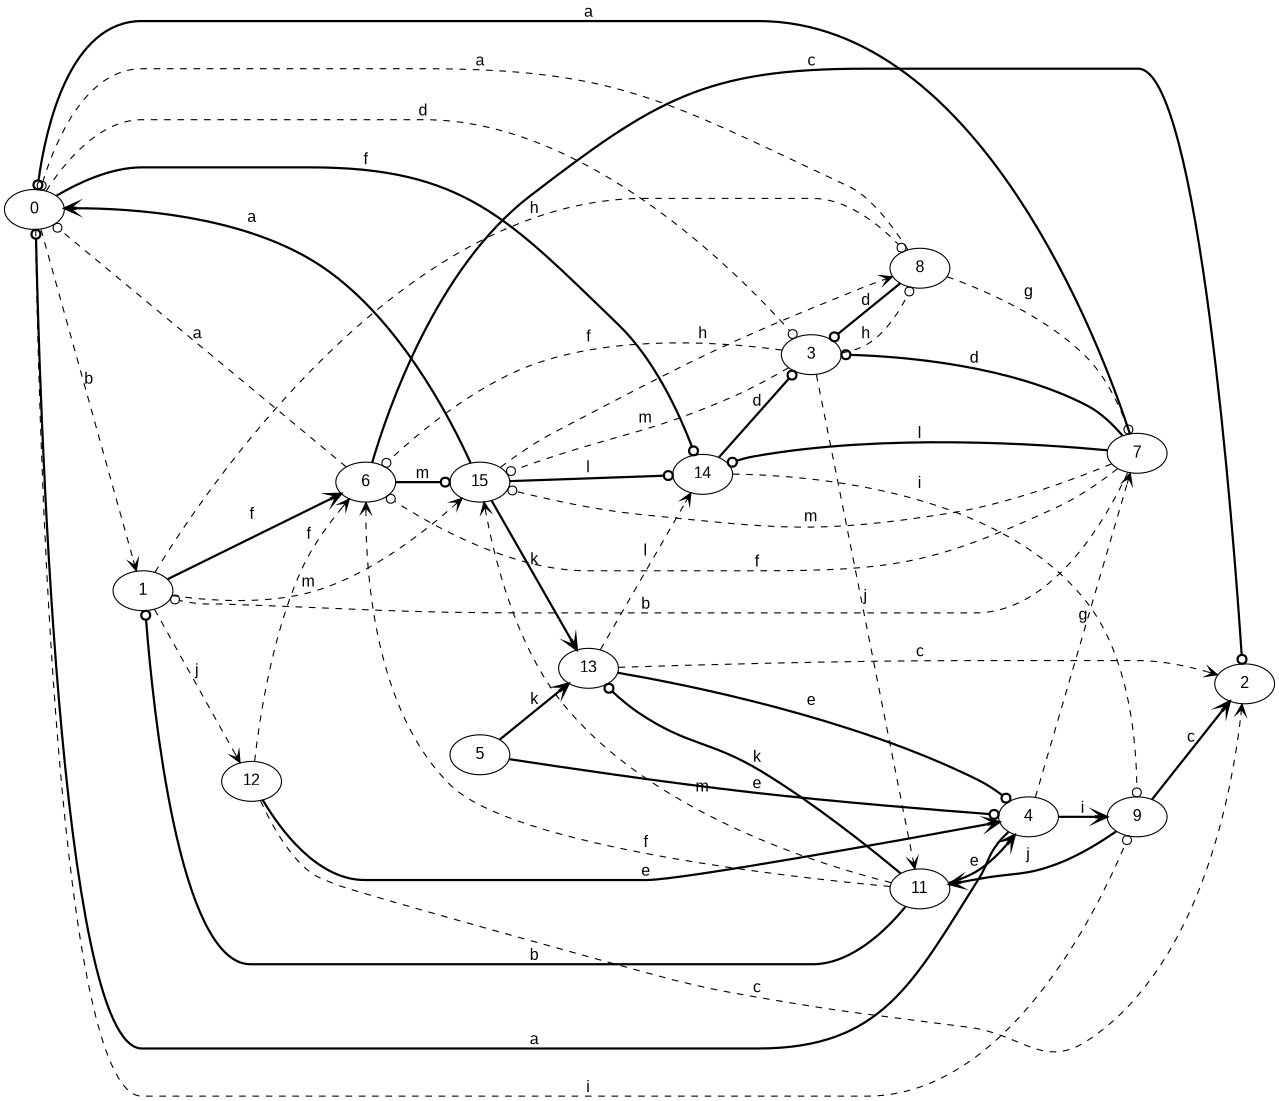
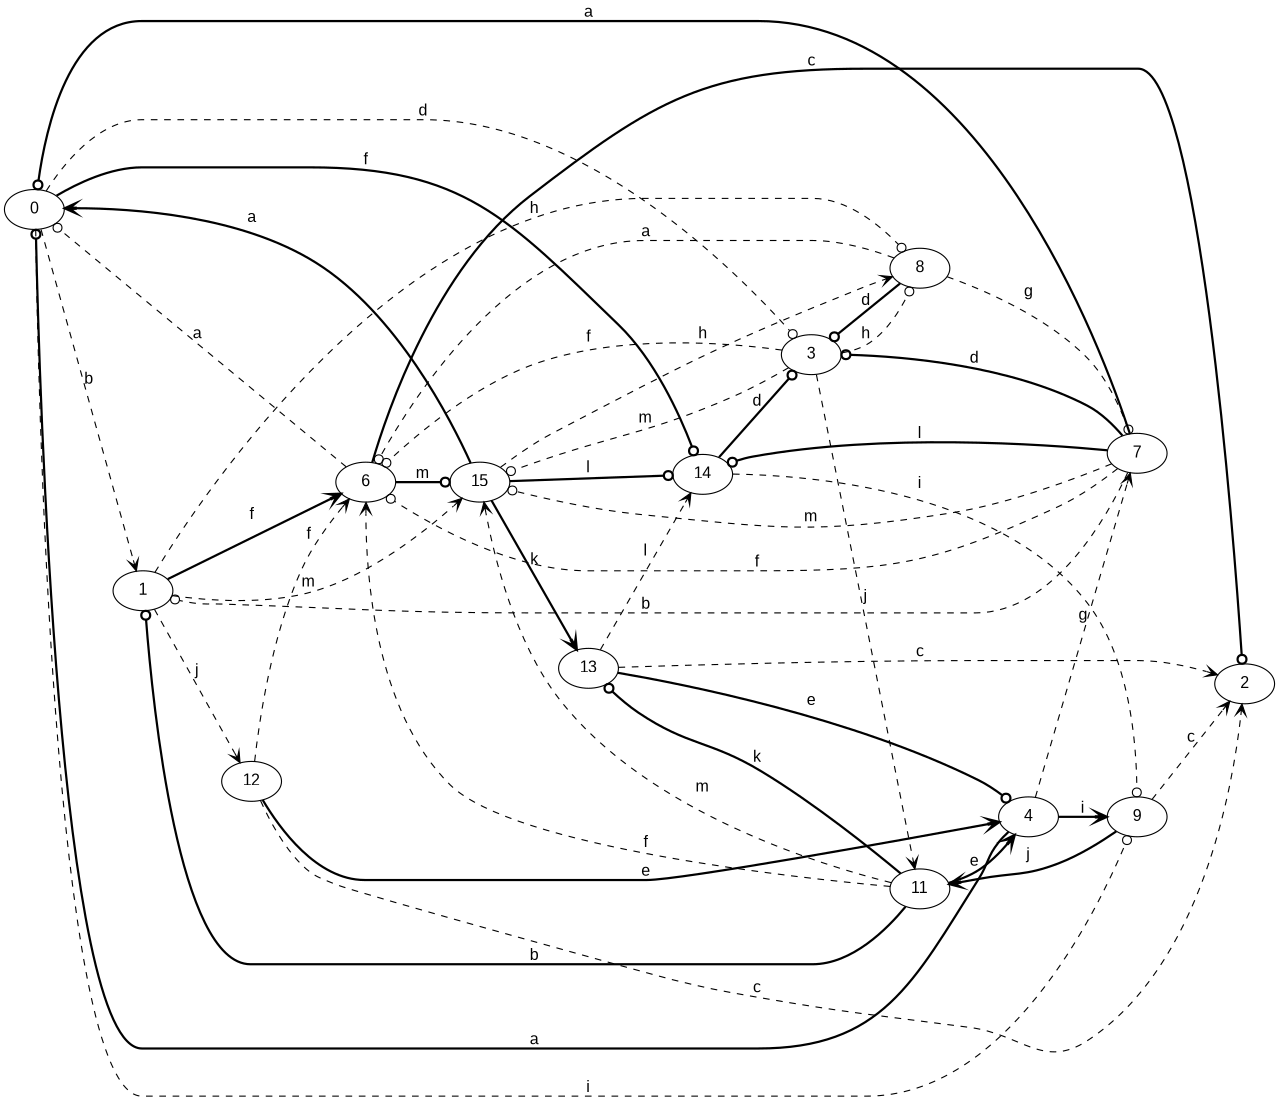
edge "8" -> "0": now "8" -> "6"
node "5": removed
edge "9" -> "2": style bold -> dashed
